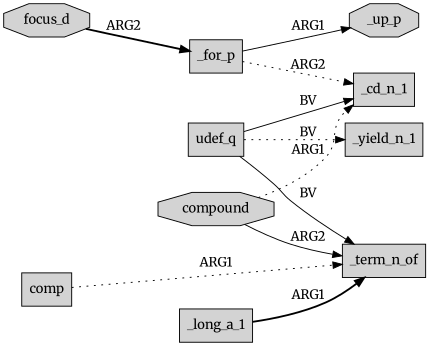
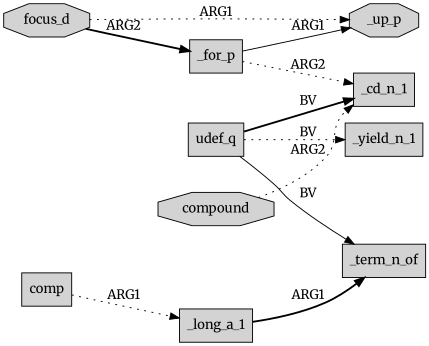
edge "focus_d" -> "_up_p": added, label "ARG1"
edge "udef_q" -> "_cd_n_1": style solid -> bold
edge "compound" -> "_cd_n_1": label "ARG1" -> "ARG2"
edge "compound" -> "_term_n_of": removed, label "ARG2"
edge "comp" -> "_term_n_of": now "comp" -> "_long_a_1"
